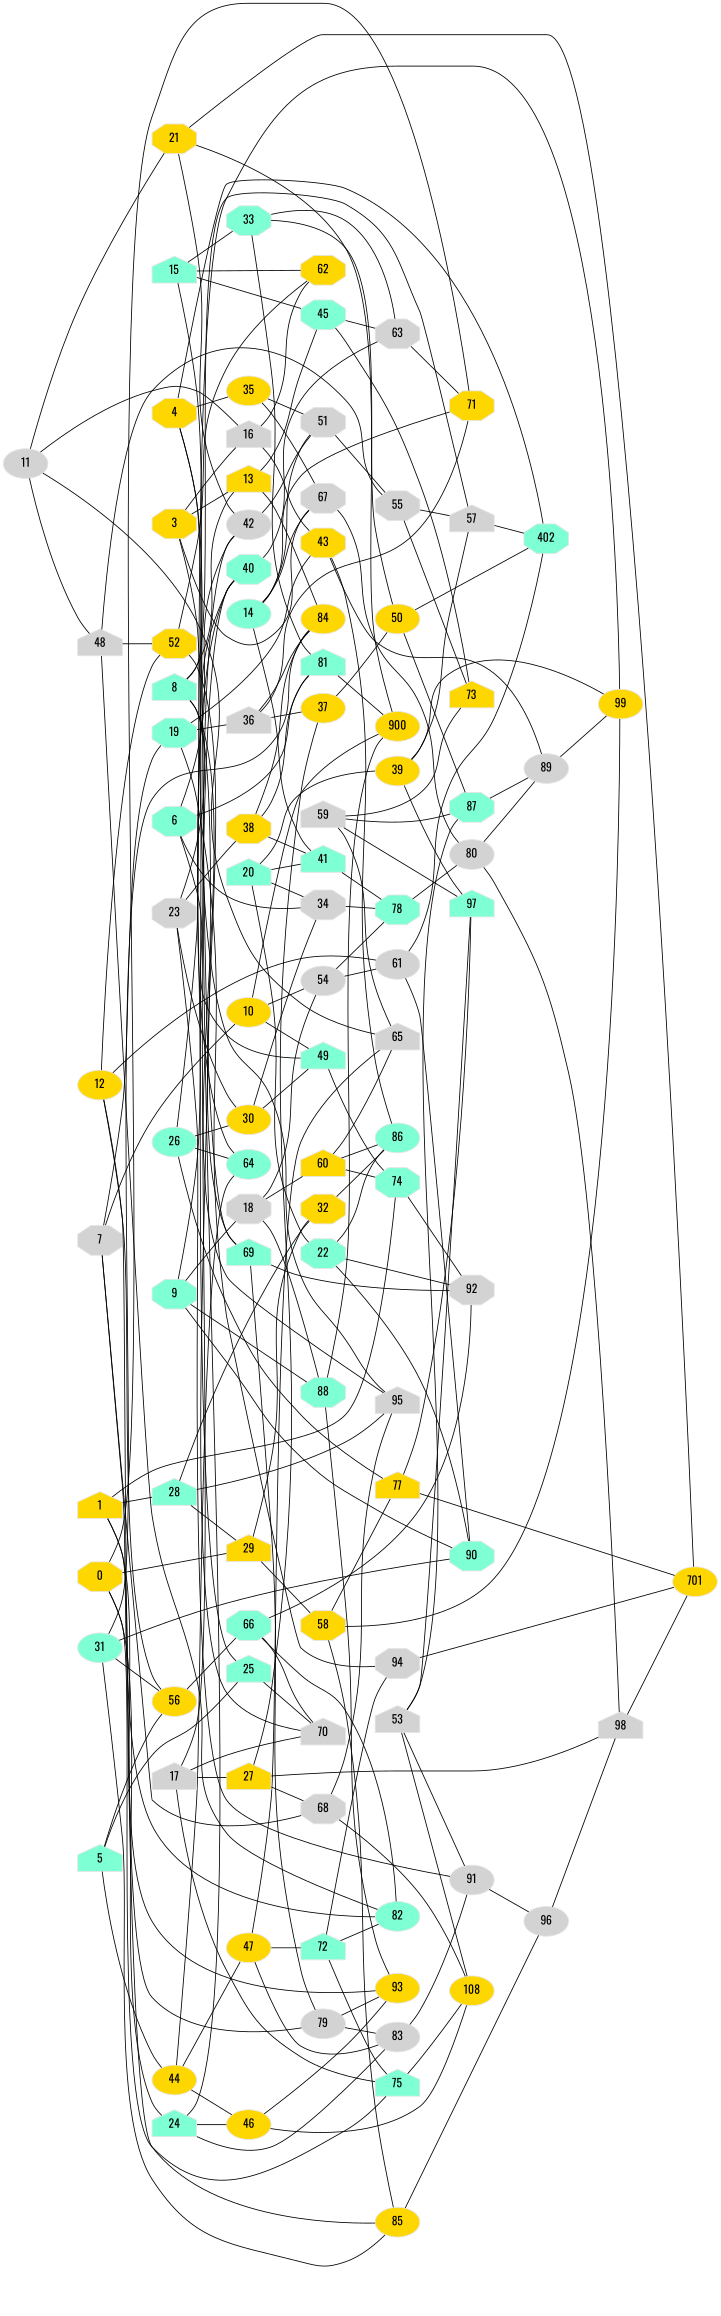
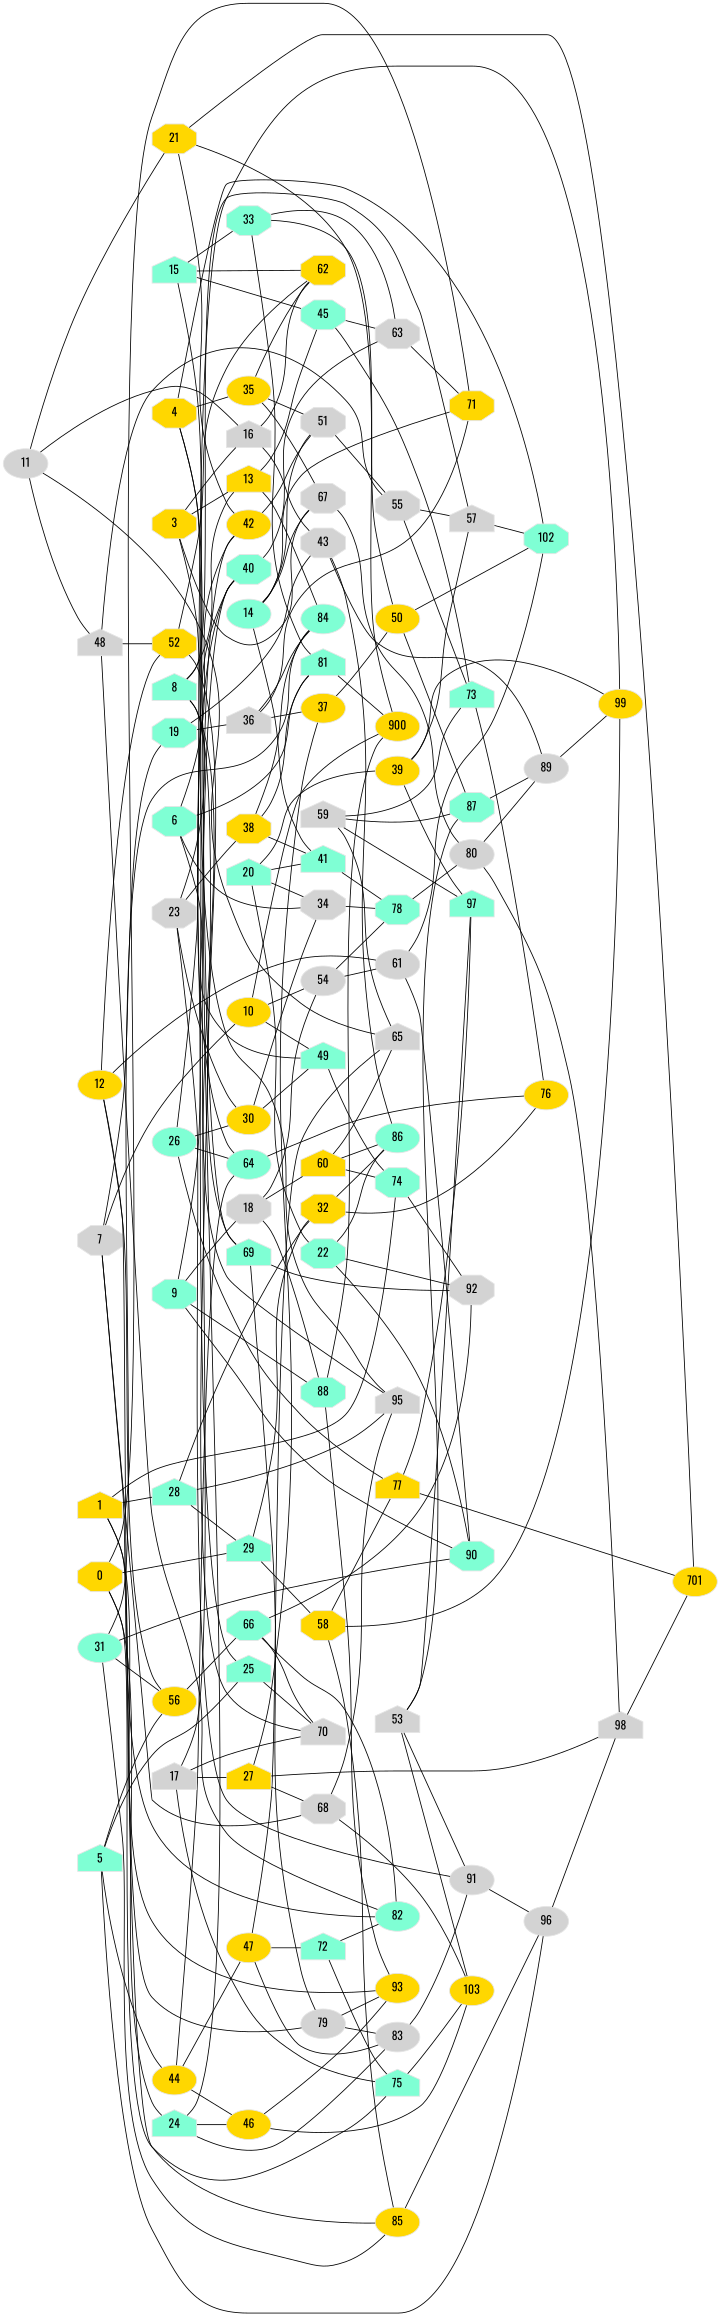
edge "62" -- "35": added
node "42": fillcolor lightgrey -> gold
node "402": label "402" -> "102"
node "43": fillcolor gold -> lightgrey
node "84": fillcolor gold -> aquamarine
node "73": fillcolor gold -> aquamarine
node "76": added
node "29": fillcolor gold -> aquamarine
node "94": removed
node "108": label "108" -> "103"
edge "5" -- "96": added
